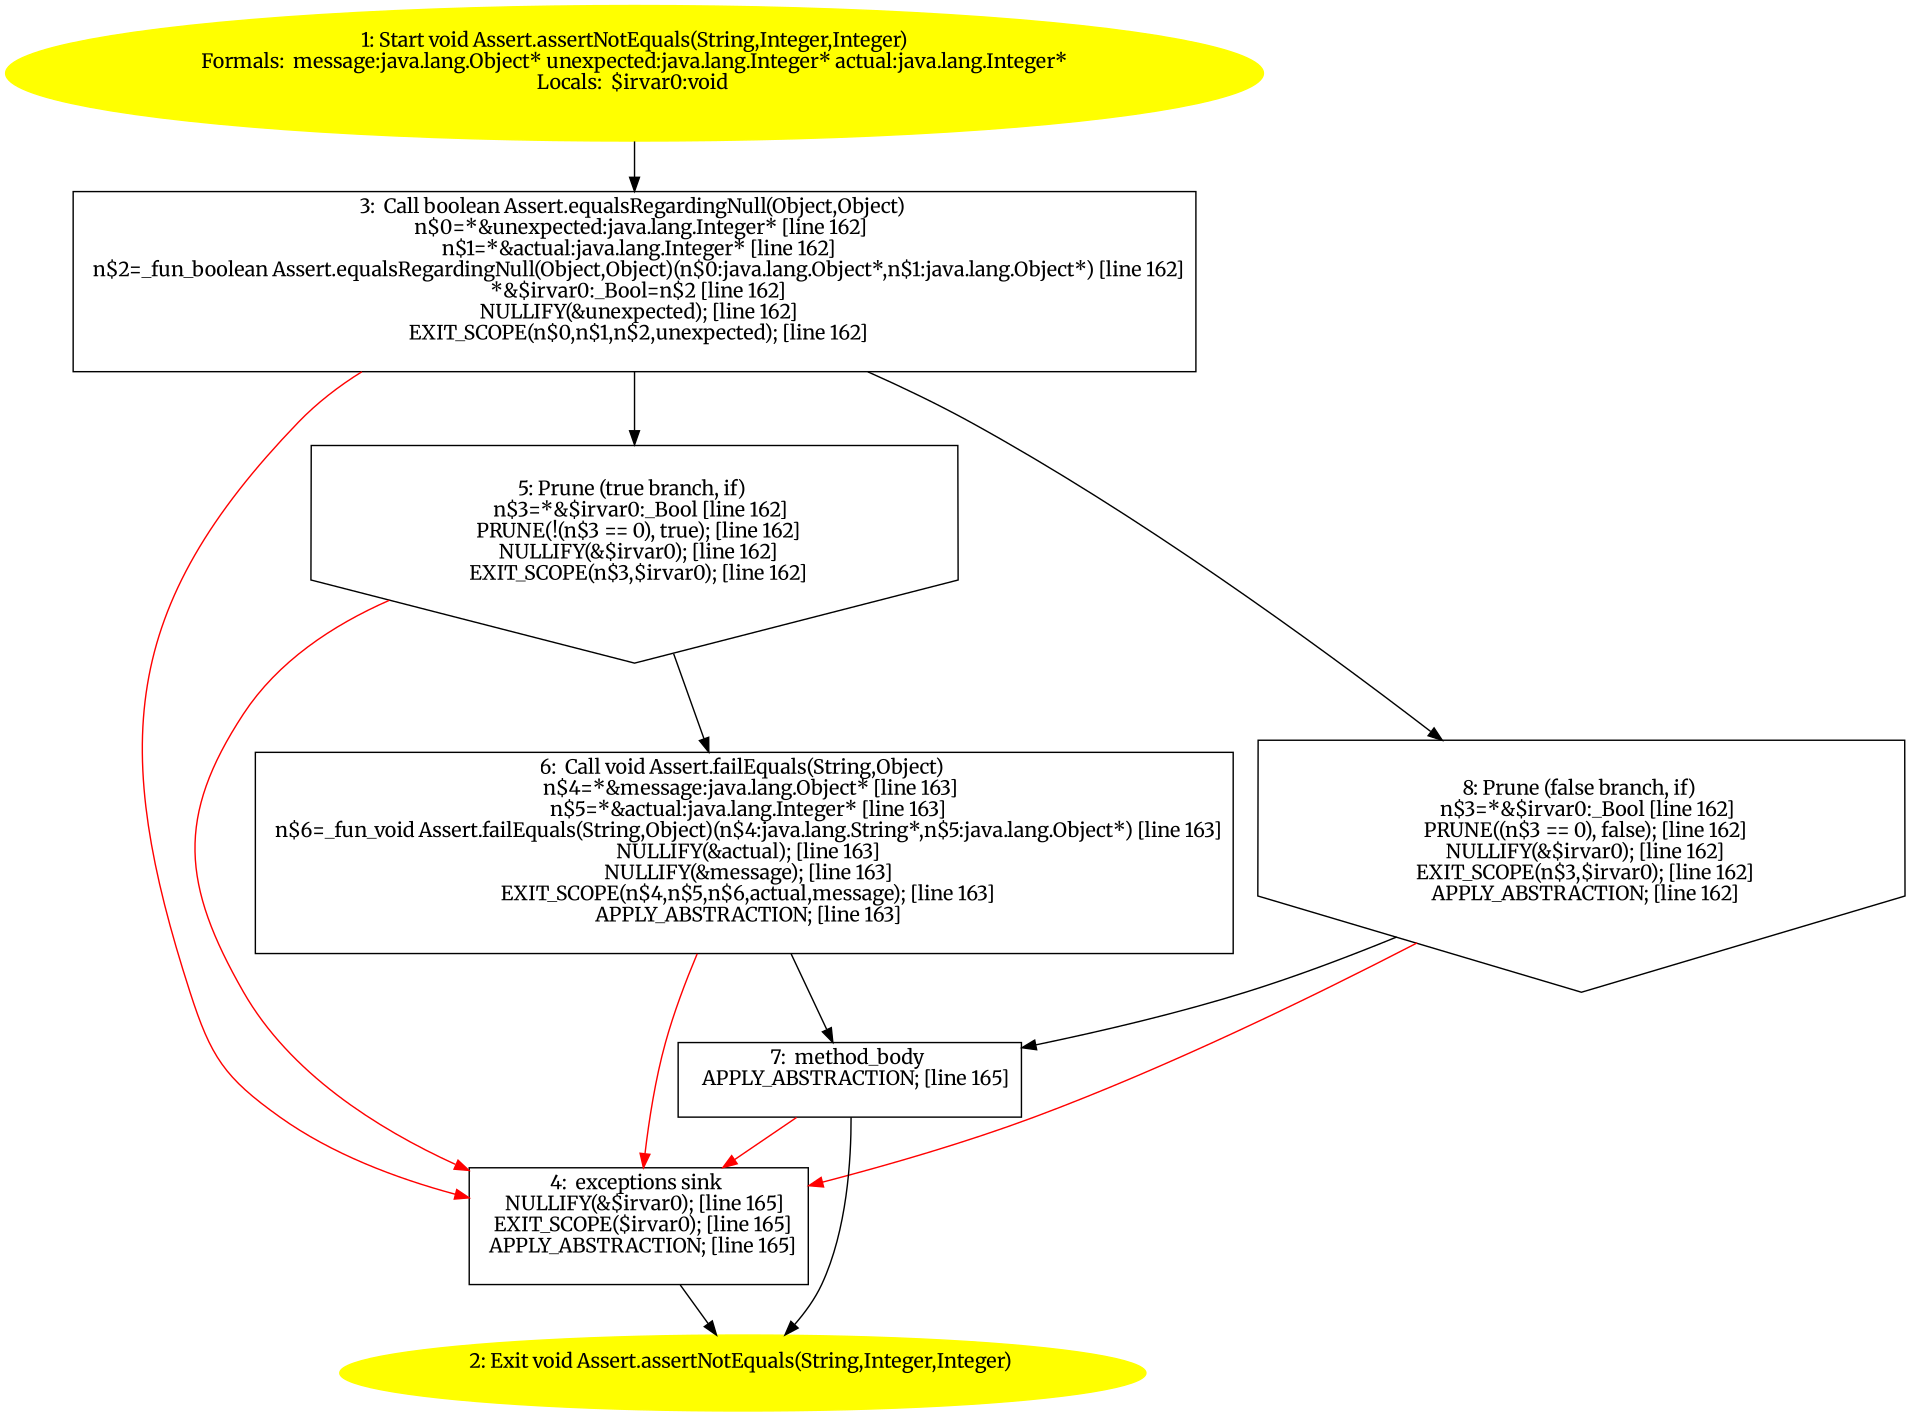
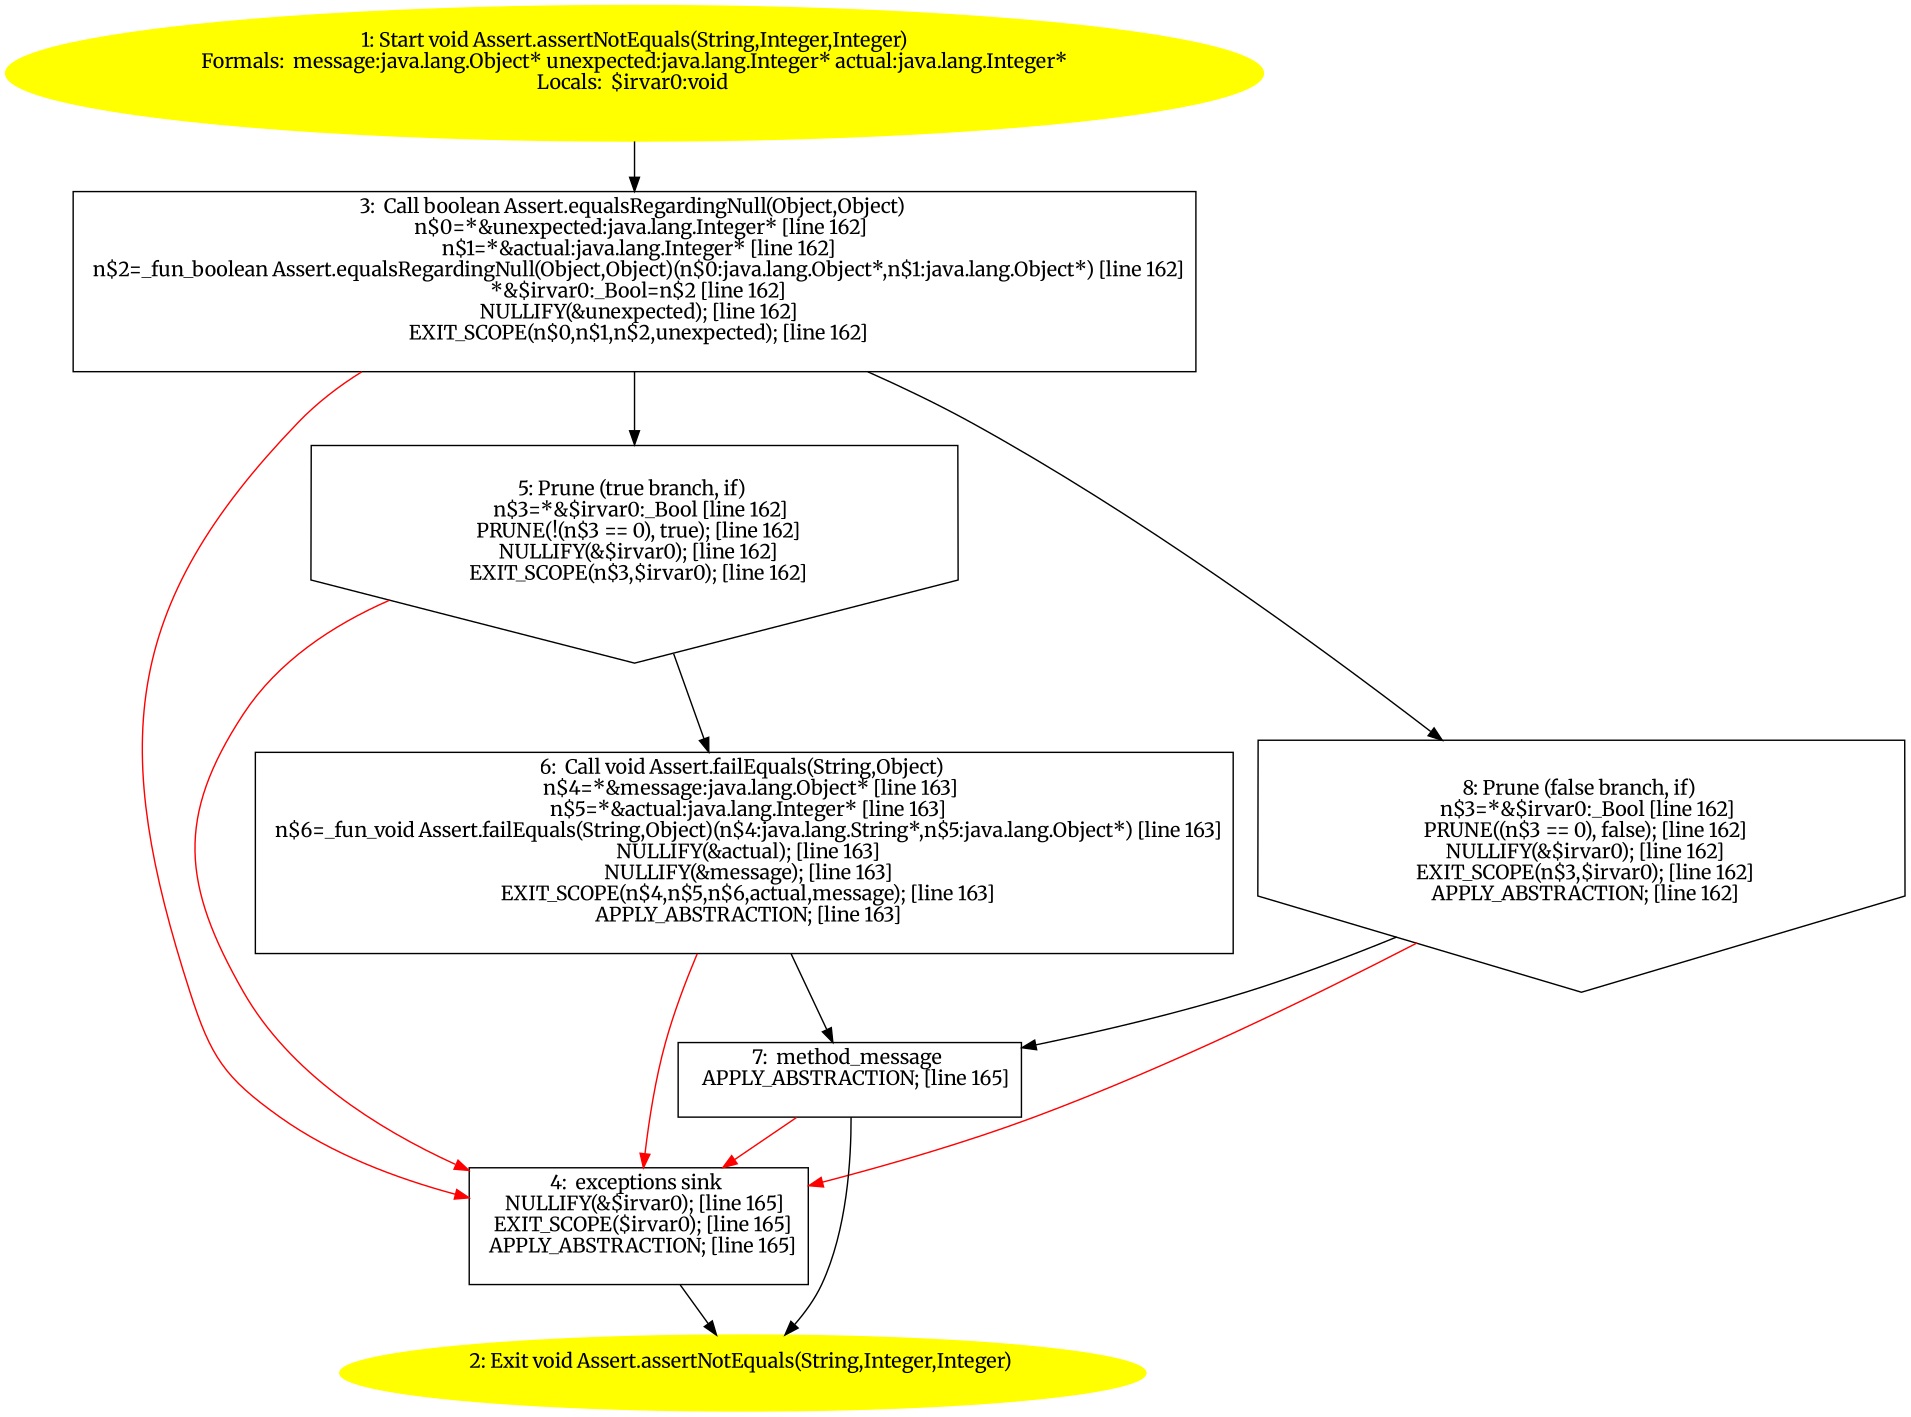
node "7:  method_body APPLY_ABSTRACTION; [line 165]": label "7:  method_body APPLY_ABSTRACTION; [line 165]" -> "7:  method_message APPLY_ABSTRACTION; [line 165]"
